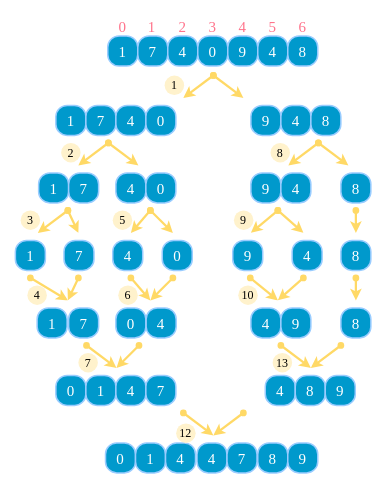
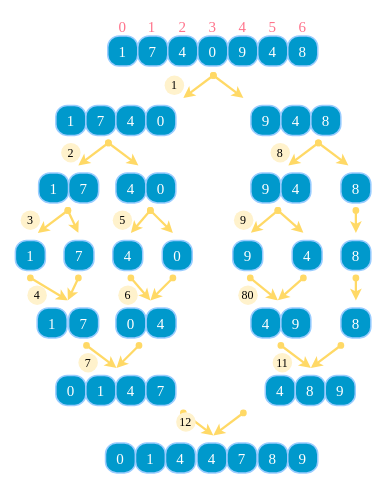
node "10": label "10" -> "80"
node "13": label "13" -> "11"
node "12": moved (186, 433) -> (186, 422)
